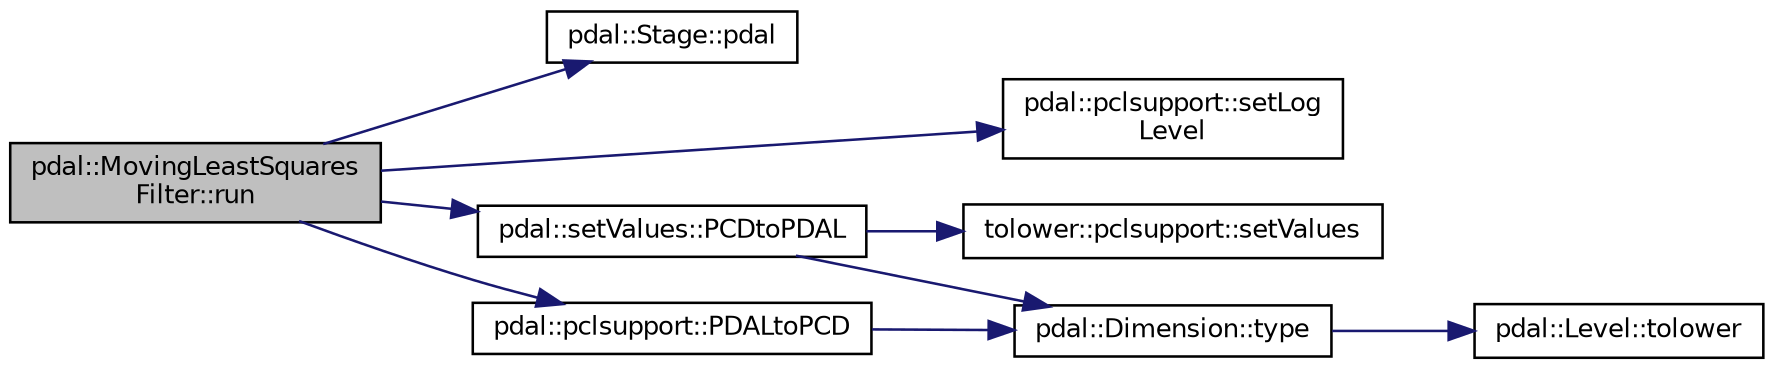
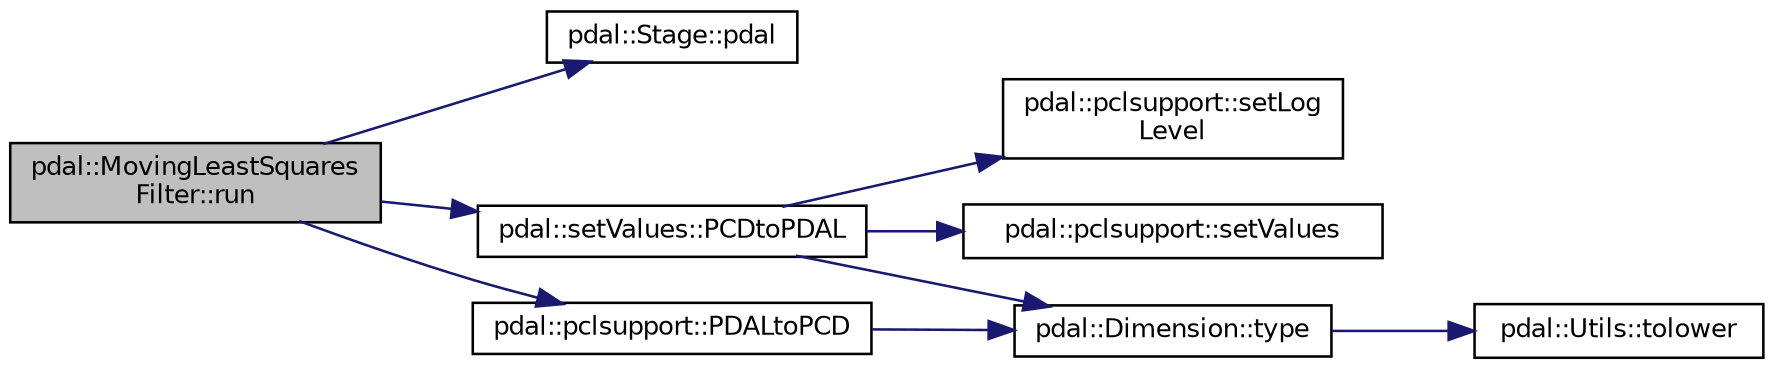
edge "pdal::MovingLeastSquares Filter::run" -> "pdal::pclsupport::setLog Level": now "pdal::setValues::PCDtoPDAL" -> "pdal::pclsupport::setLog Level"
node "tolower::pclsupport::setValues": label "tolower::pclsupport::setValues" -> "pdal::pclsupport::setValues"
node "pdal::Level::tolower": label "pdal::Level::tolower" -> "pdal::Utils::tolower"
